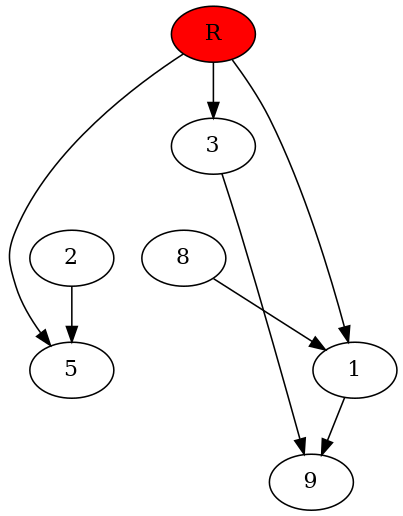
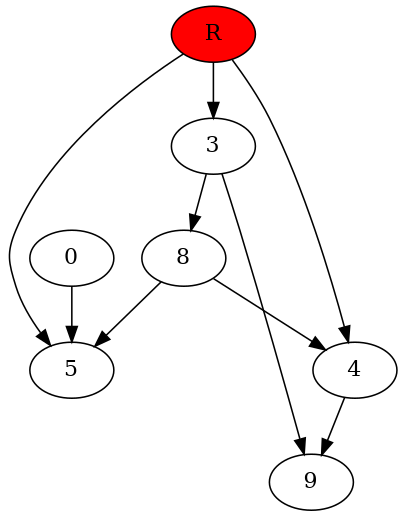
edge "3" -> "8": added
node "2": label "2" -> "0"
edge "8" -> "5": added
node "1": label "1" -> "4"
